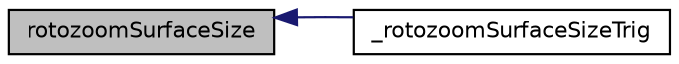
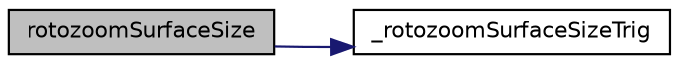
edge "_rotozoomSurfaceSizeTrig" -> "rotozoomSurfaceSize": reversed
